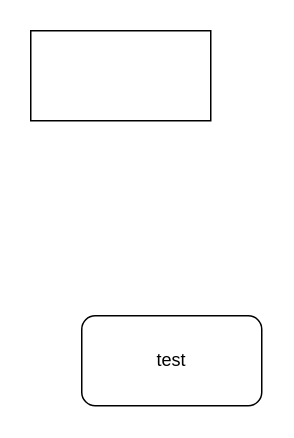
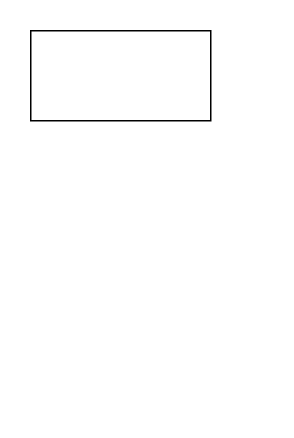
node "test": removed
